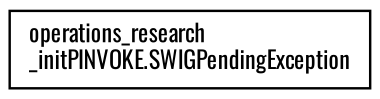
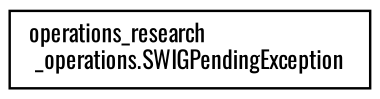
node "operations_research _initPINVOKE.SWIGPendingException": label "operations_research _initPINVOKE.SWIGPendingException" -> "operations_research _operations.SWIGPendingException"
